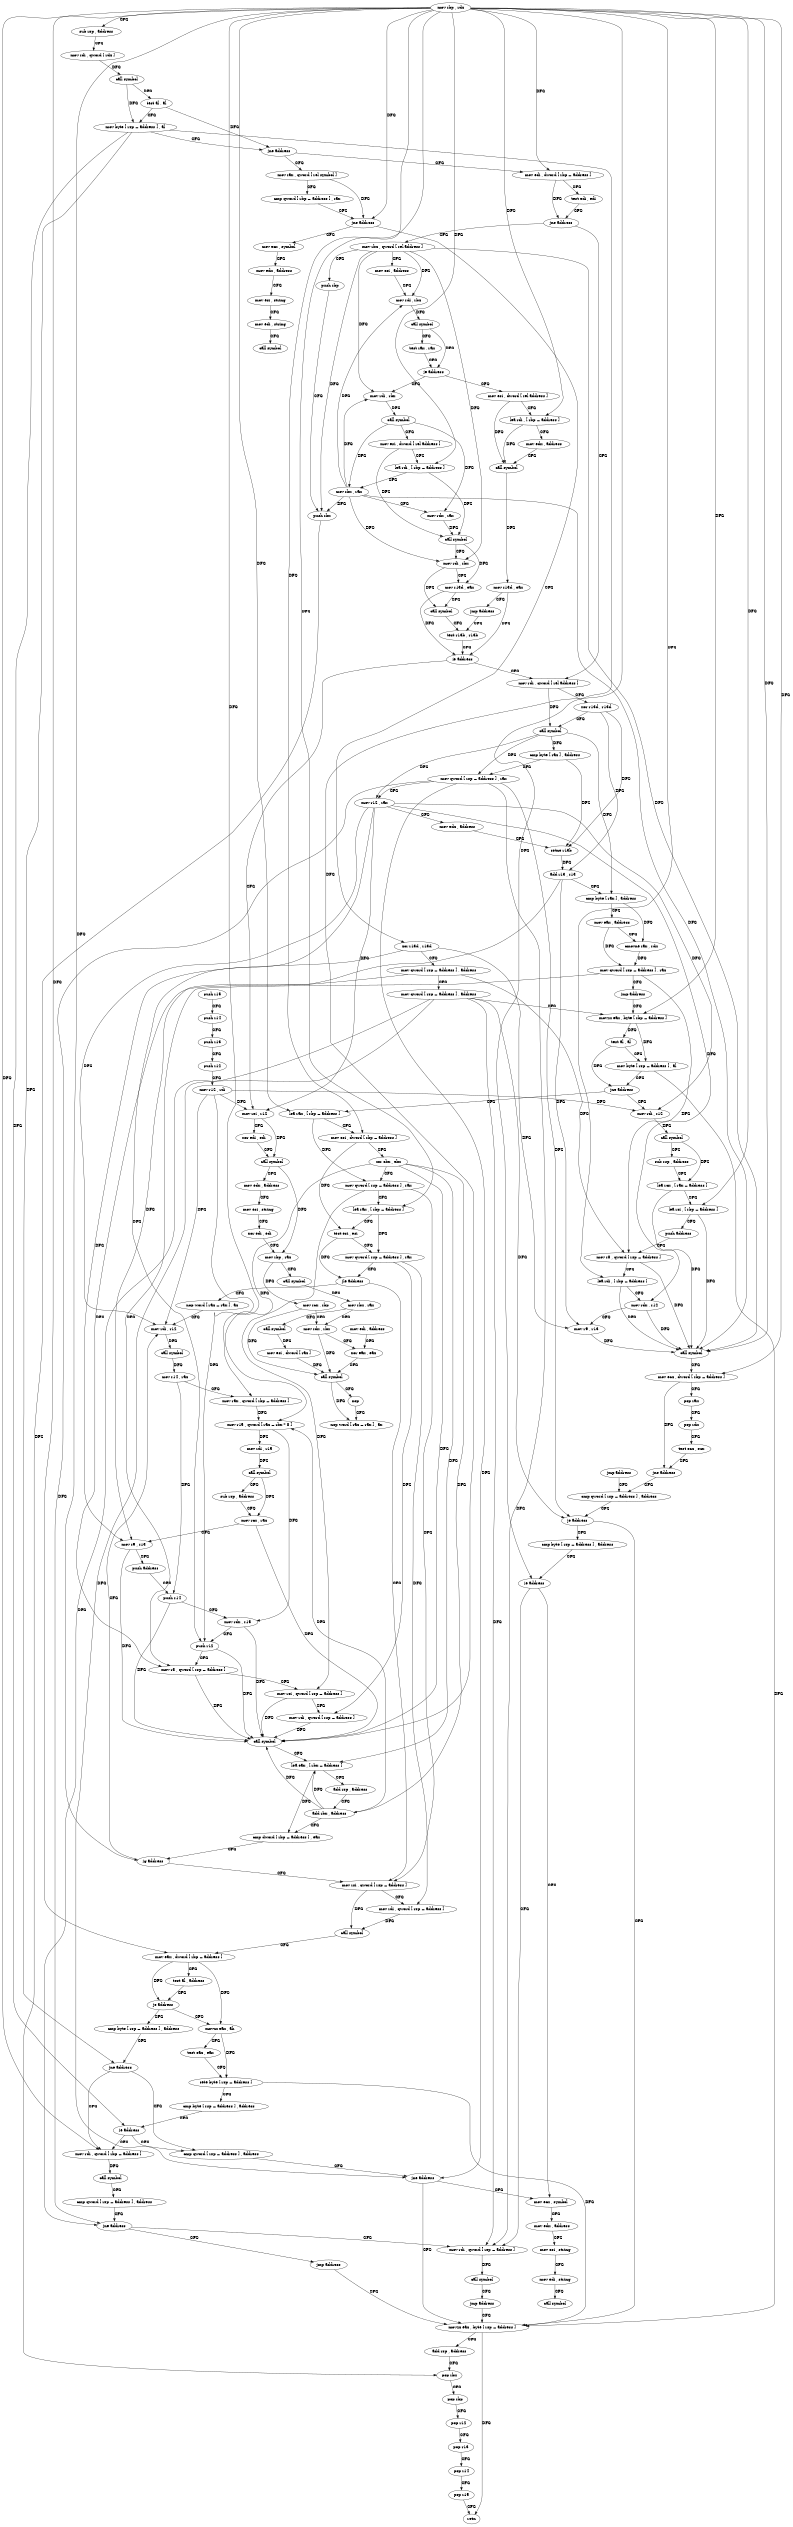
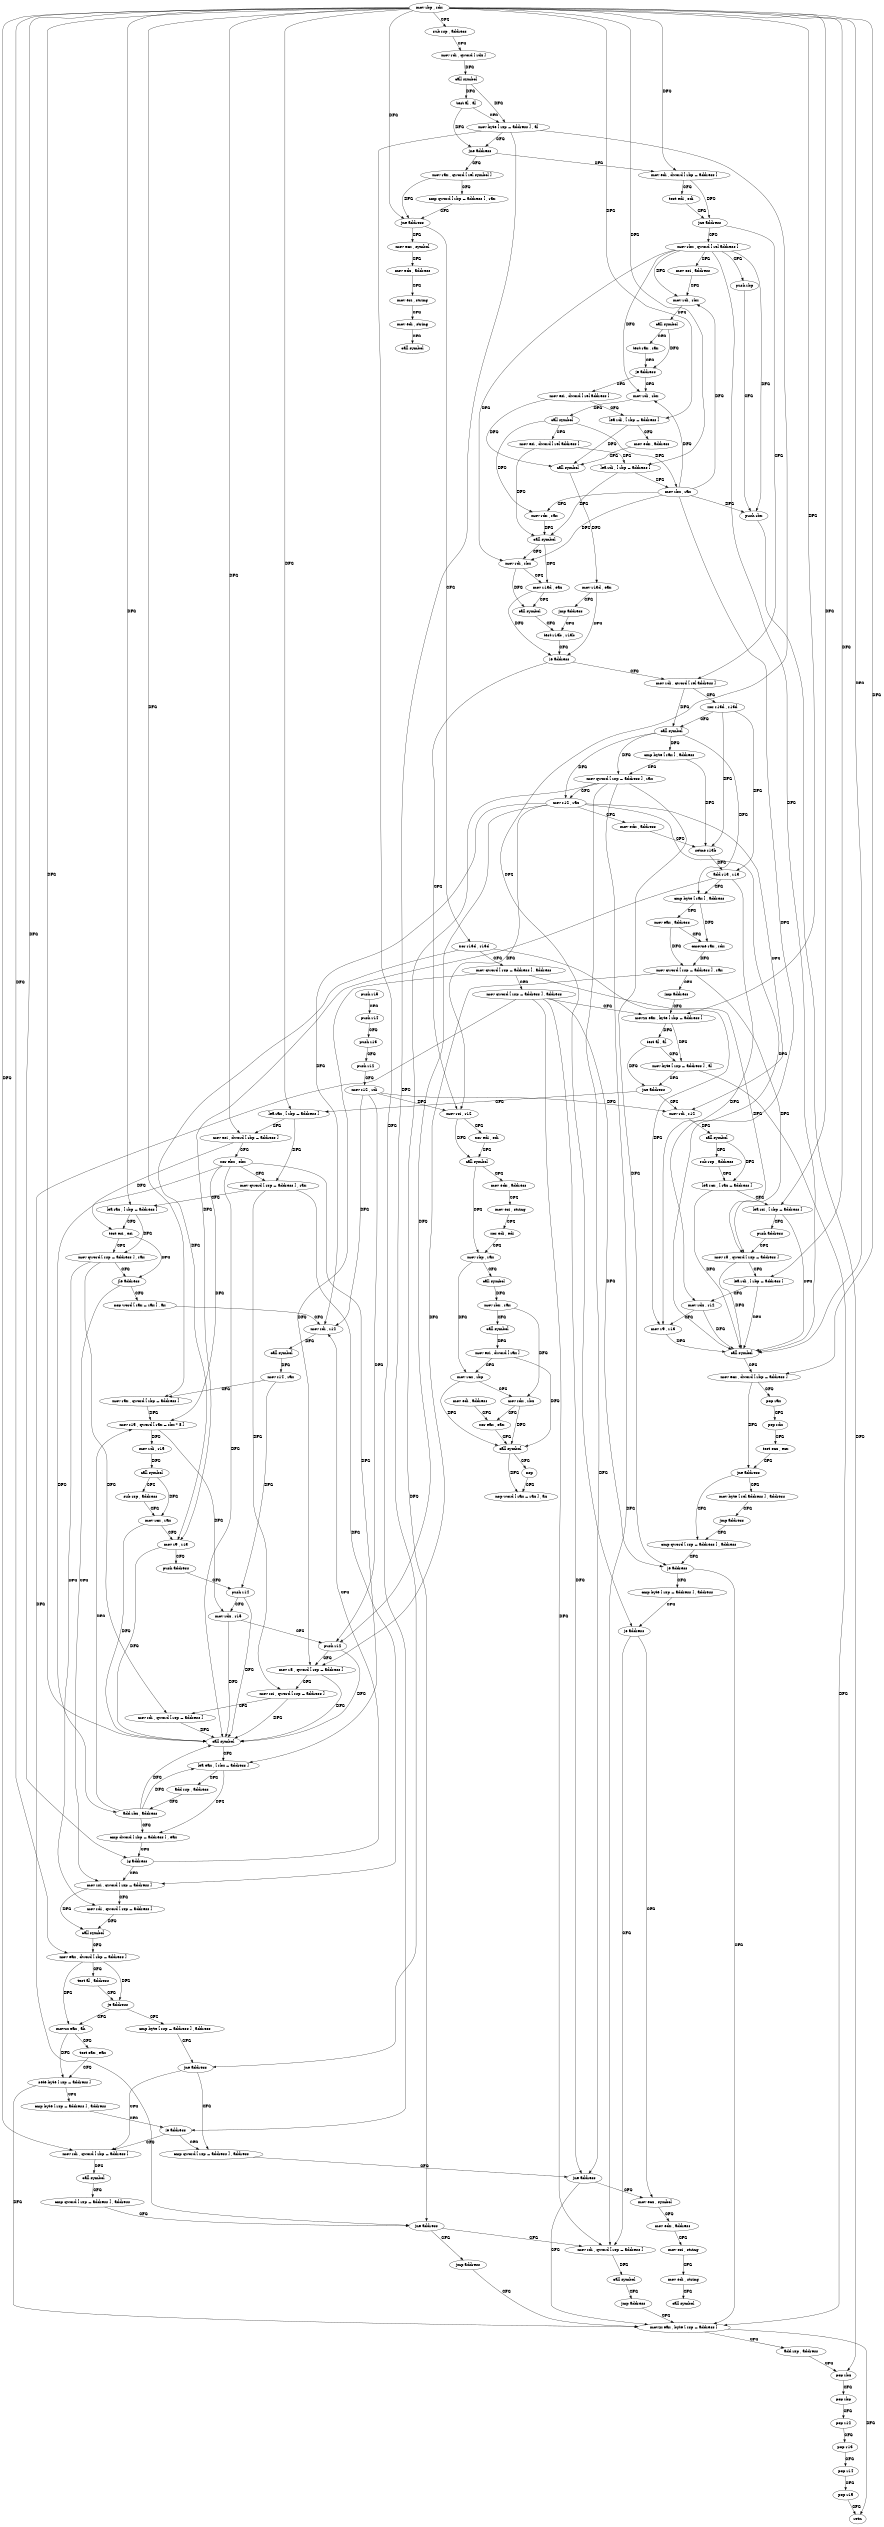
edge "mov esi , dword [ rax ]" -> "mov rcx , rbp": added, label "CFG"
node "mov byte [ rel address ] , address": added
